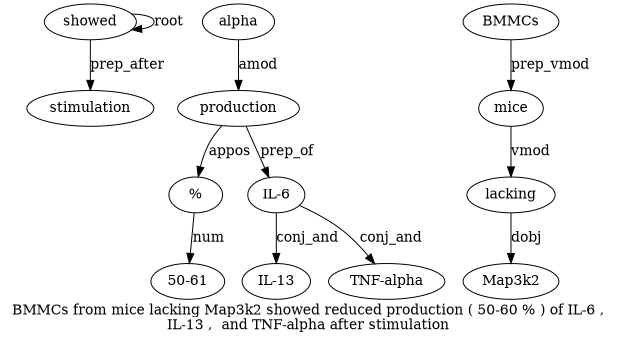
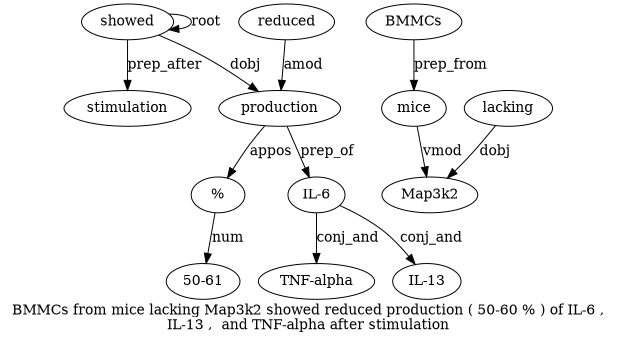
node "alpha": label "alpha" -> "reduced"
edge "showed" -> "production": added, label "dobj"
edge "BMMCs" -> "mice": label "prep_vmod" -> "prep_from"
edge "mice" -> "lacking": now "mice" -> "Map3k2"
